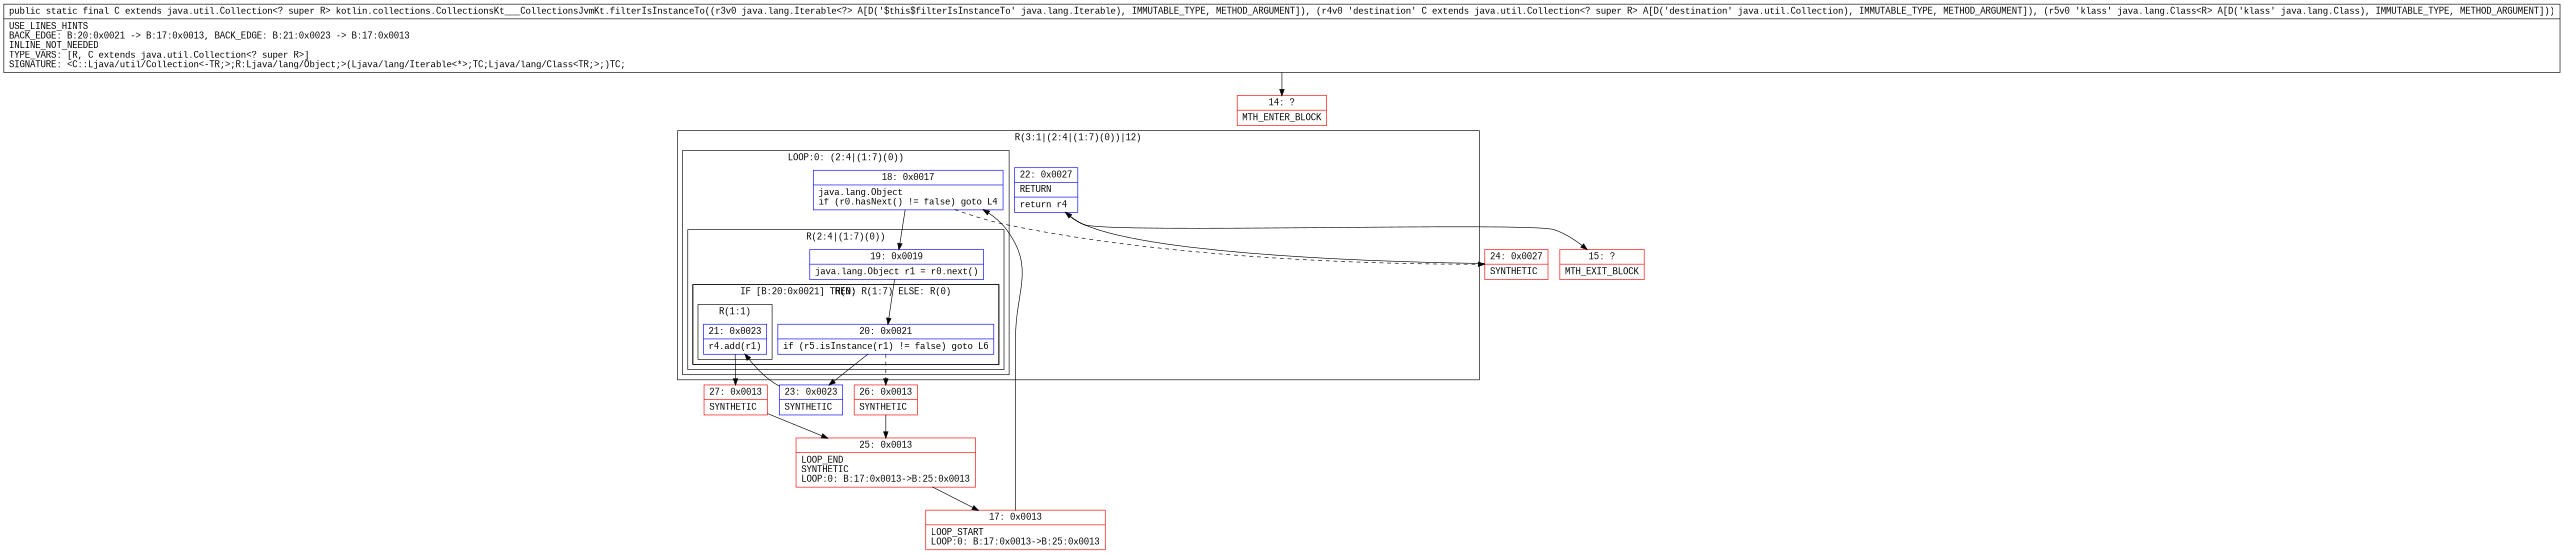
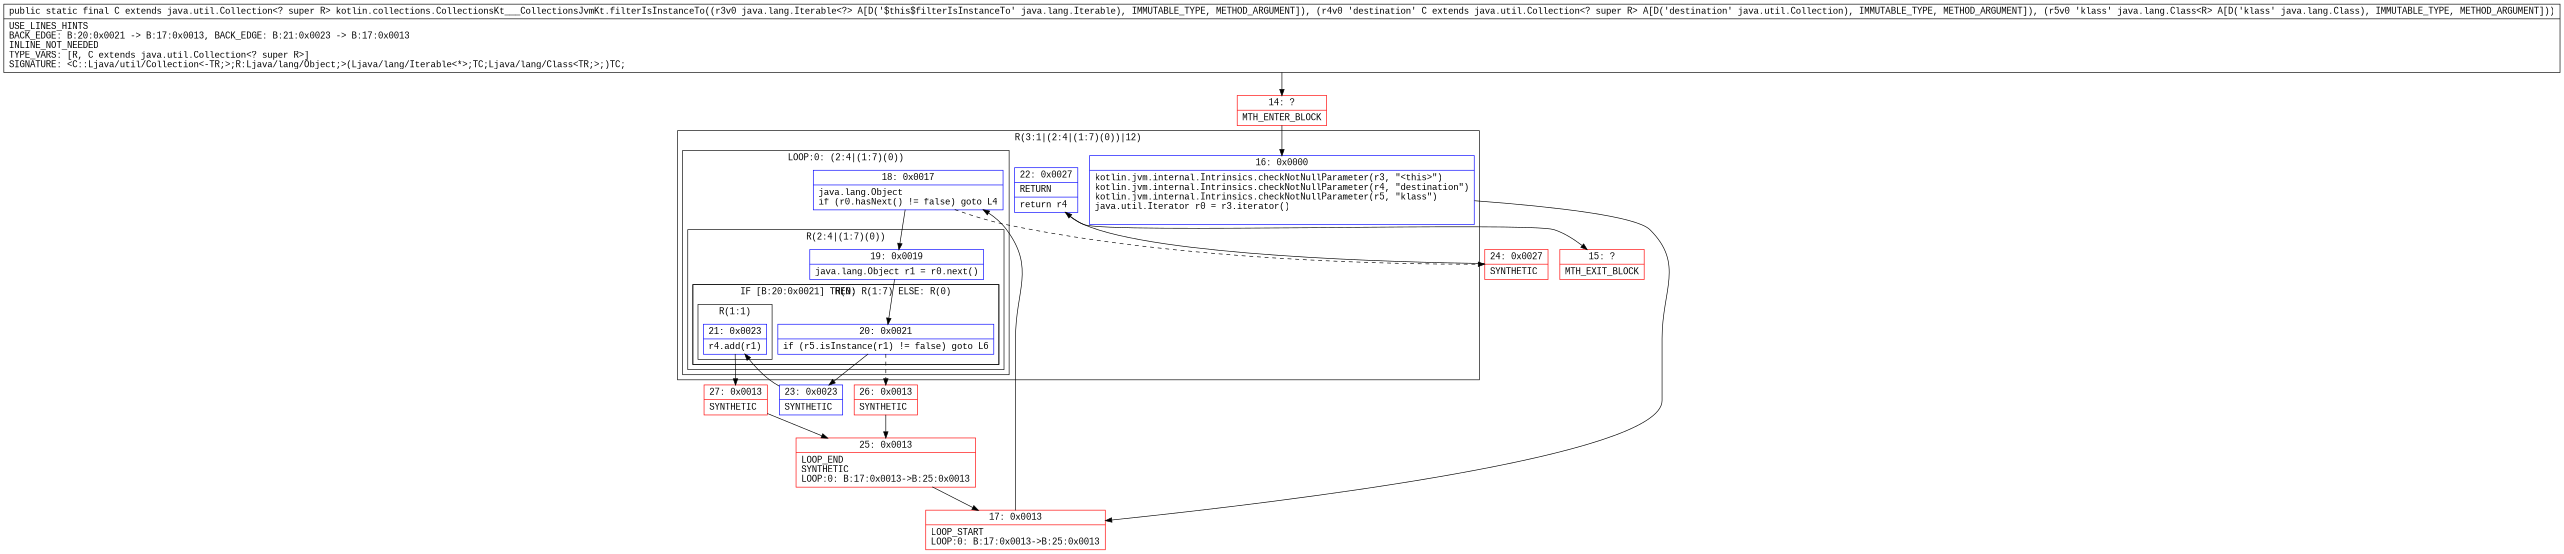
node "16: 0x0000": added
